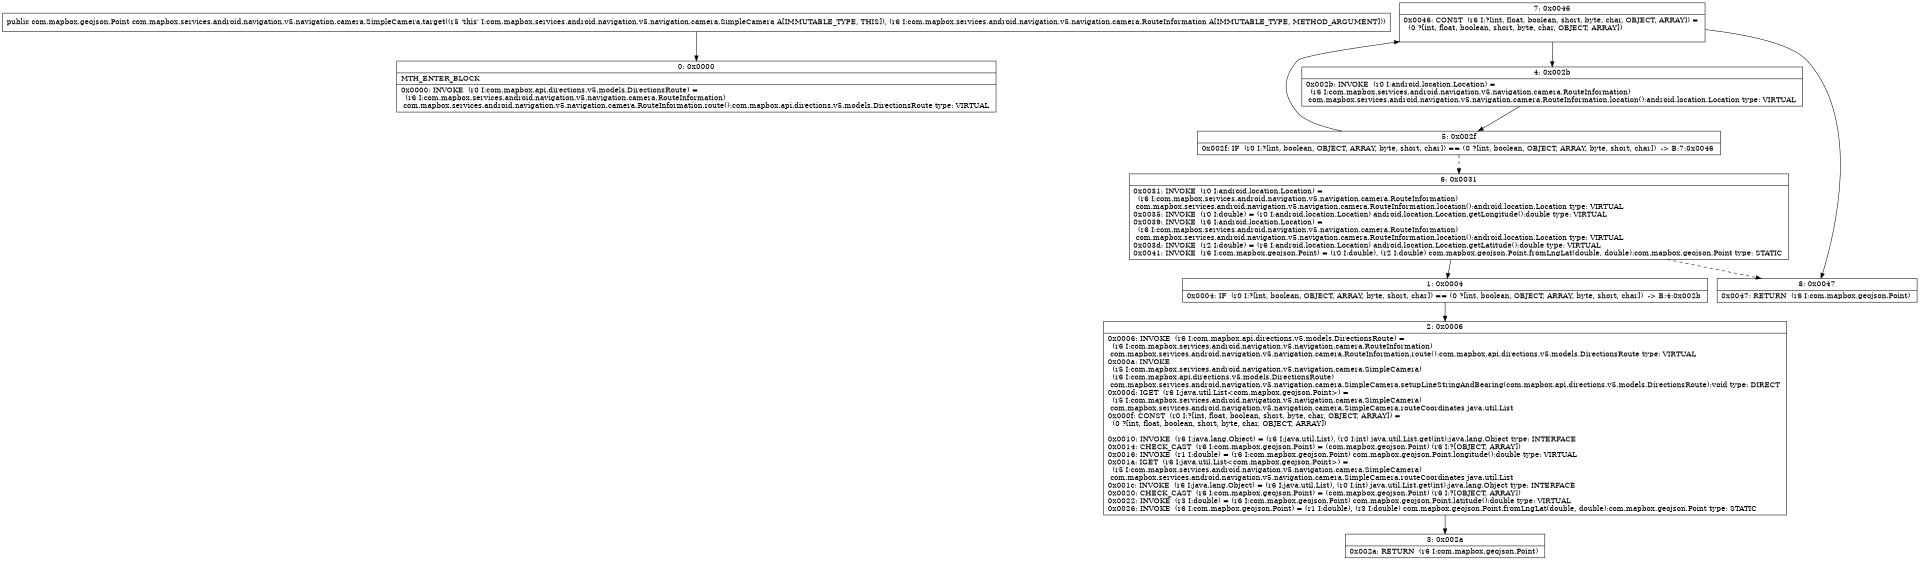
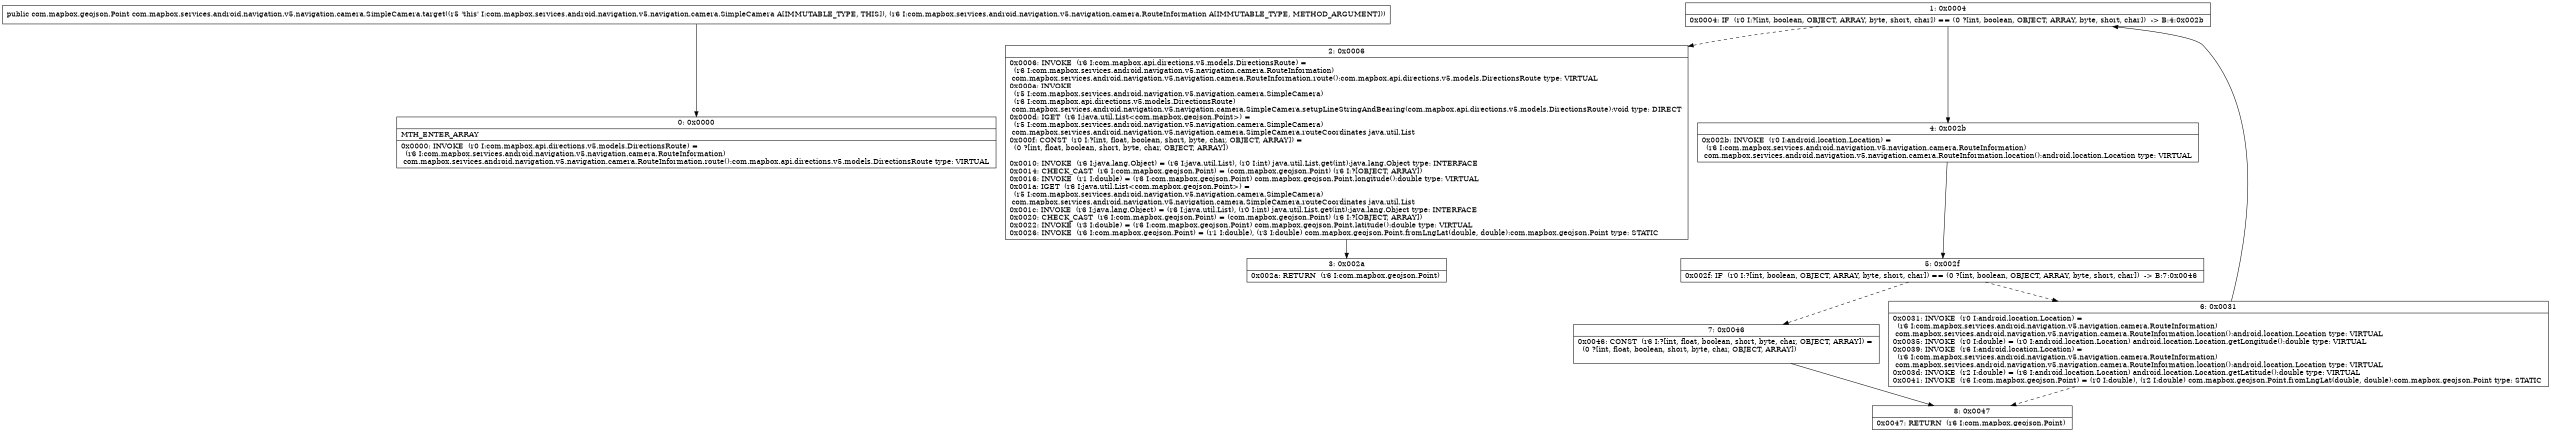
edge "7: 0x0046" -> "4: 0x002b": now "1: 0x0004" -> "4: 0x002b"
edge "5: 0x002f" -> "7: 0x0046": style solid -> dashed
node "0: 0x0000": text "MTH_ENTER_BLOCK" -> "MTH_ENTER_ARRAY"
edge "1: 0x0004" -> "2: 0x0006": style solid -> dashed
